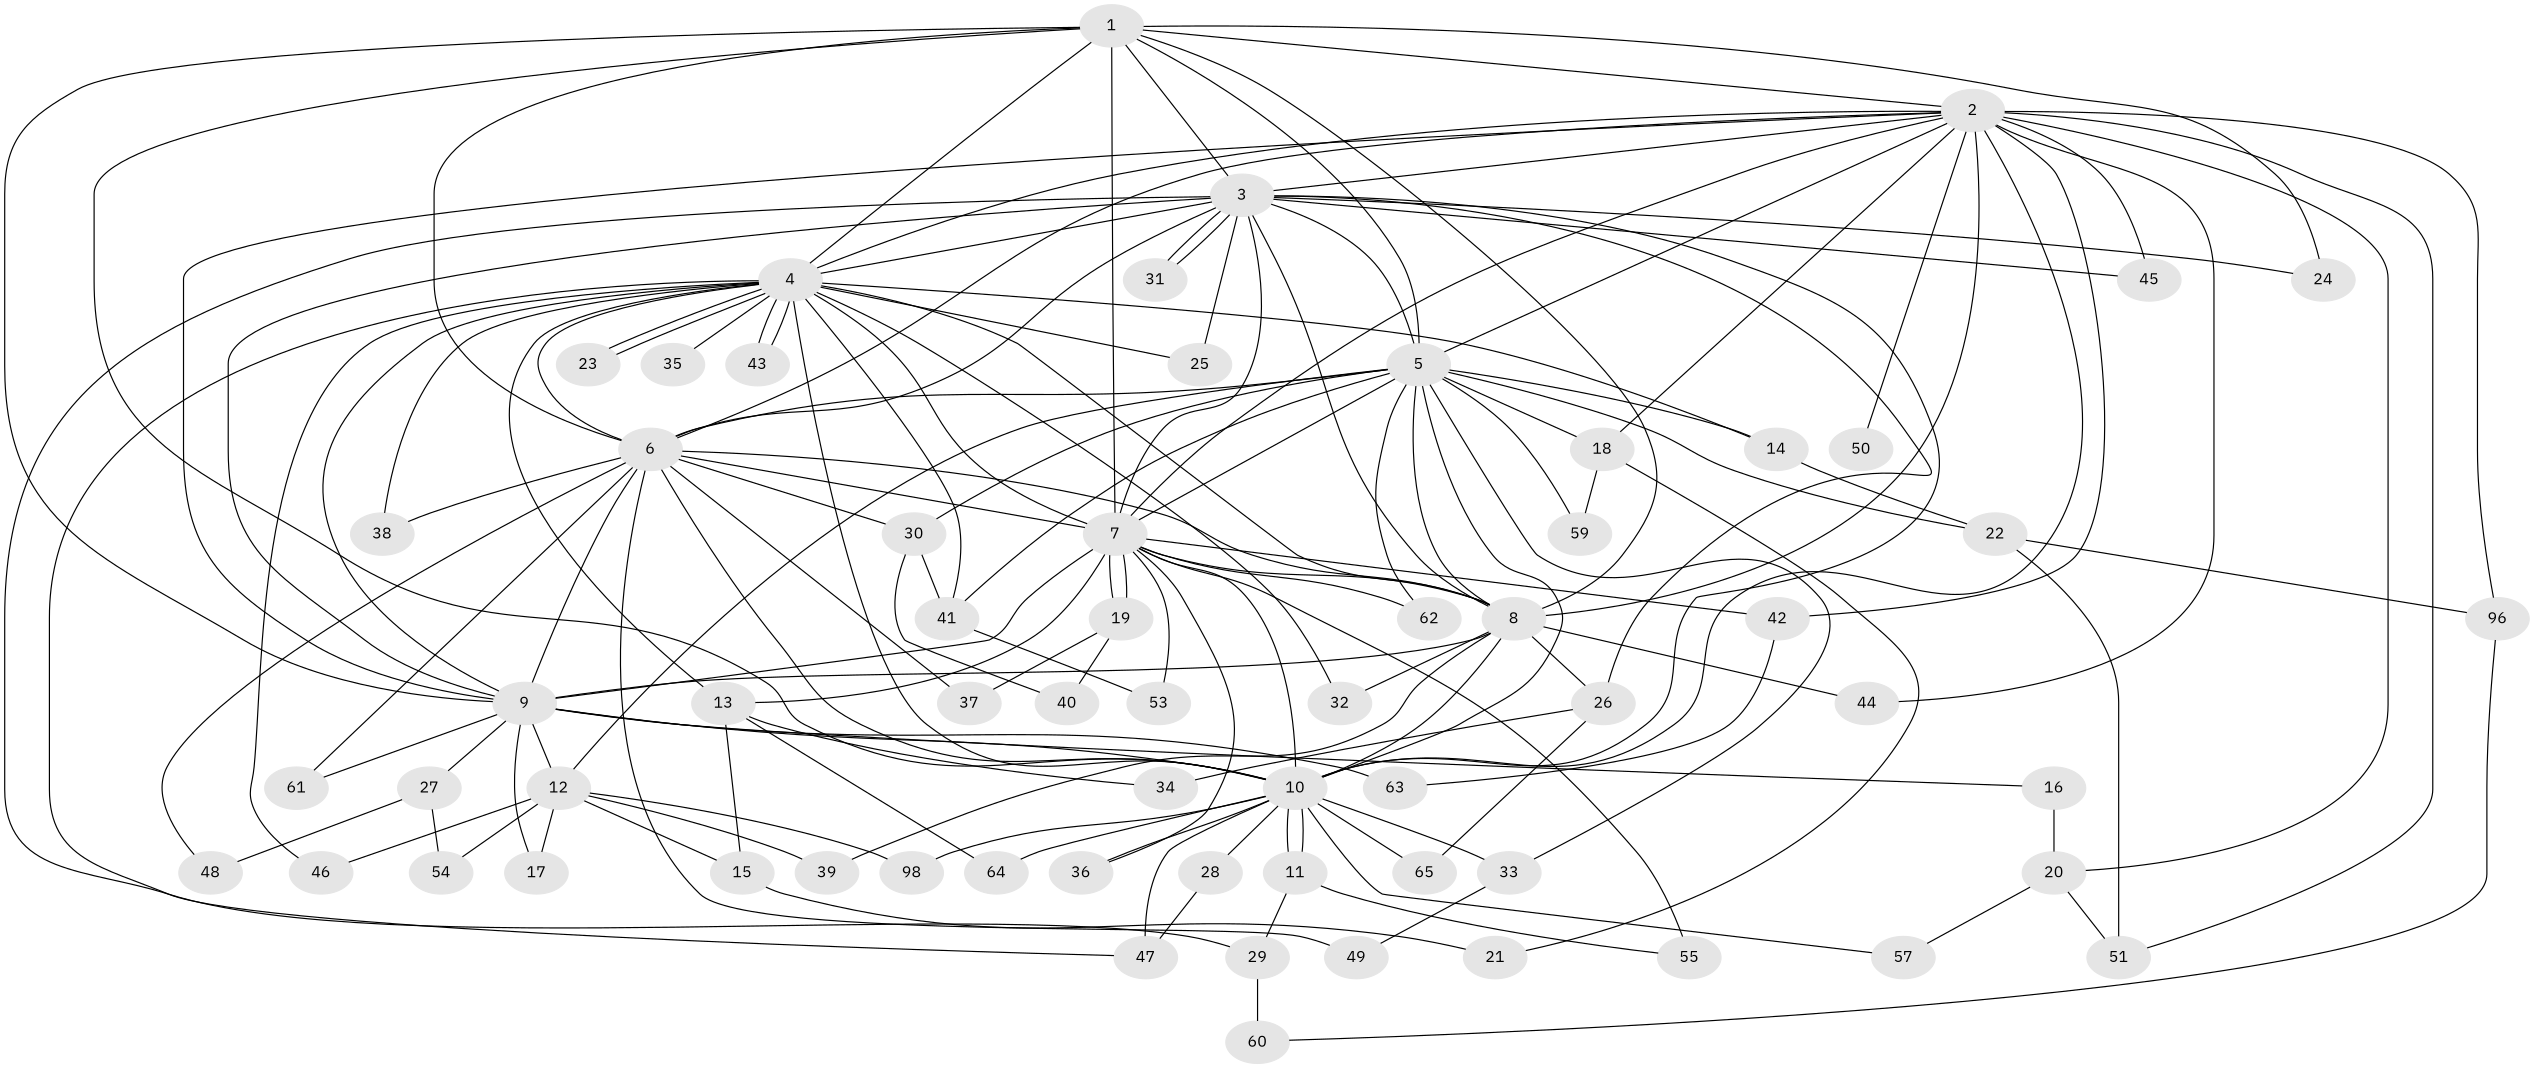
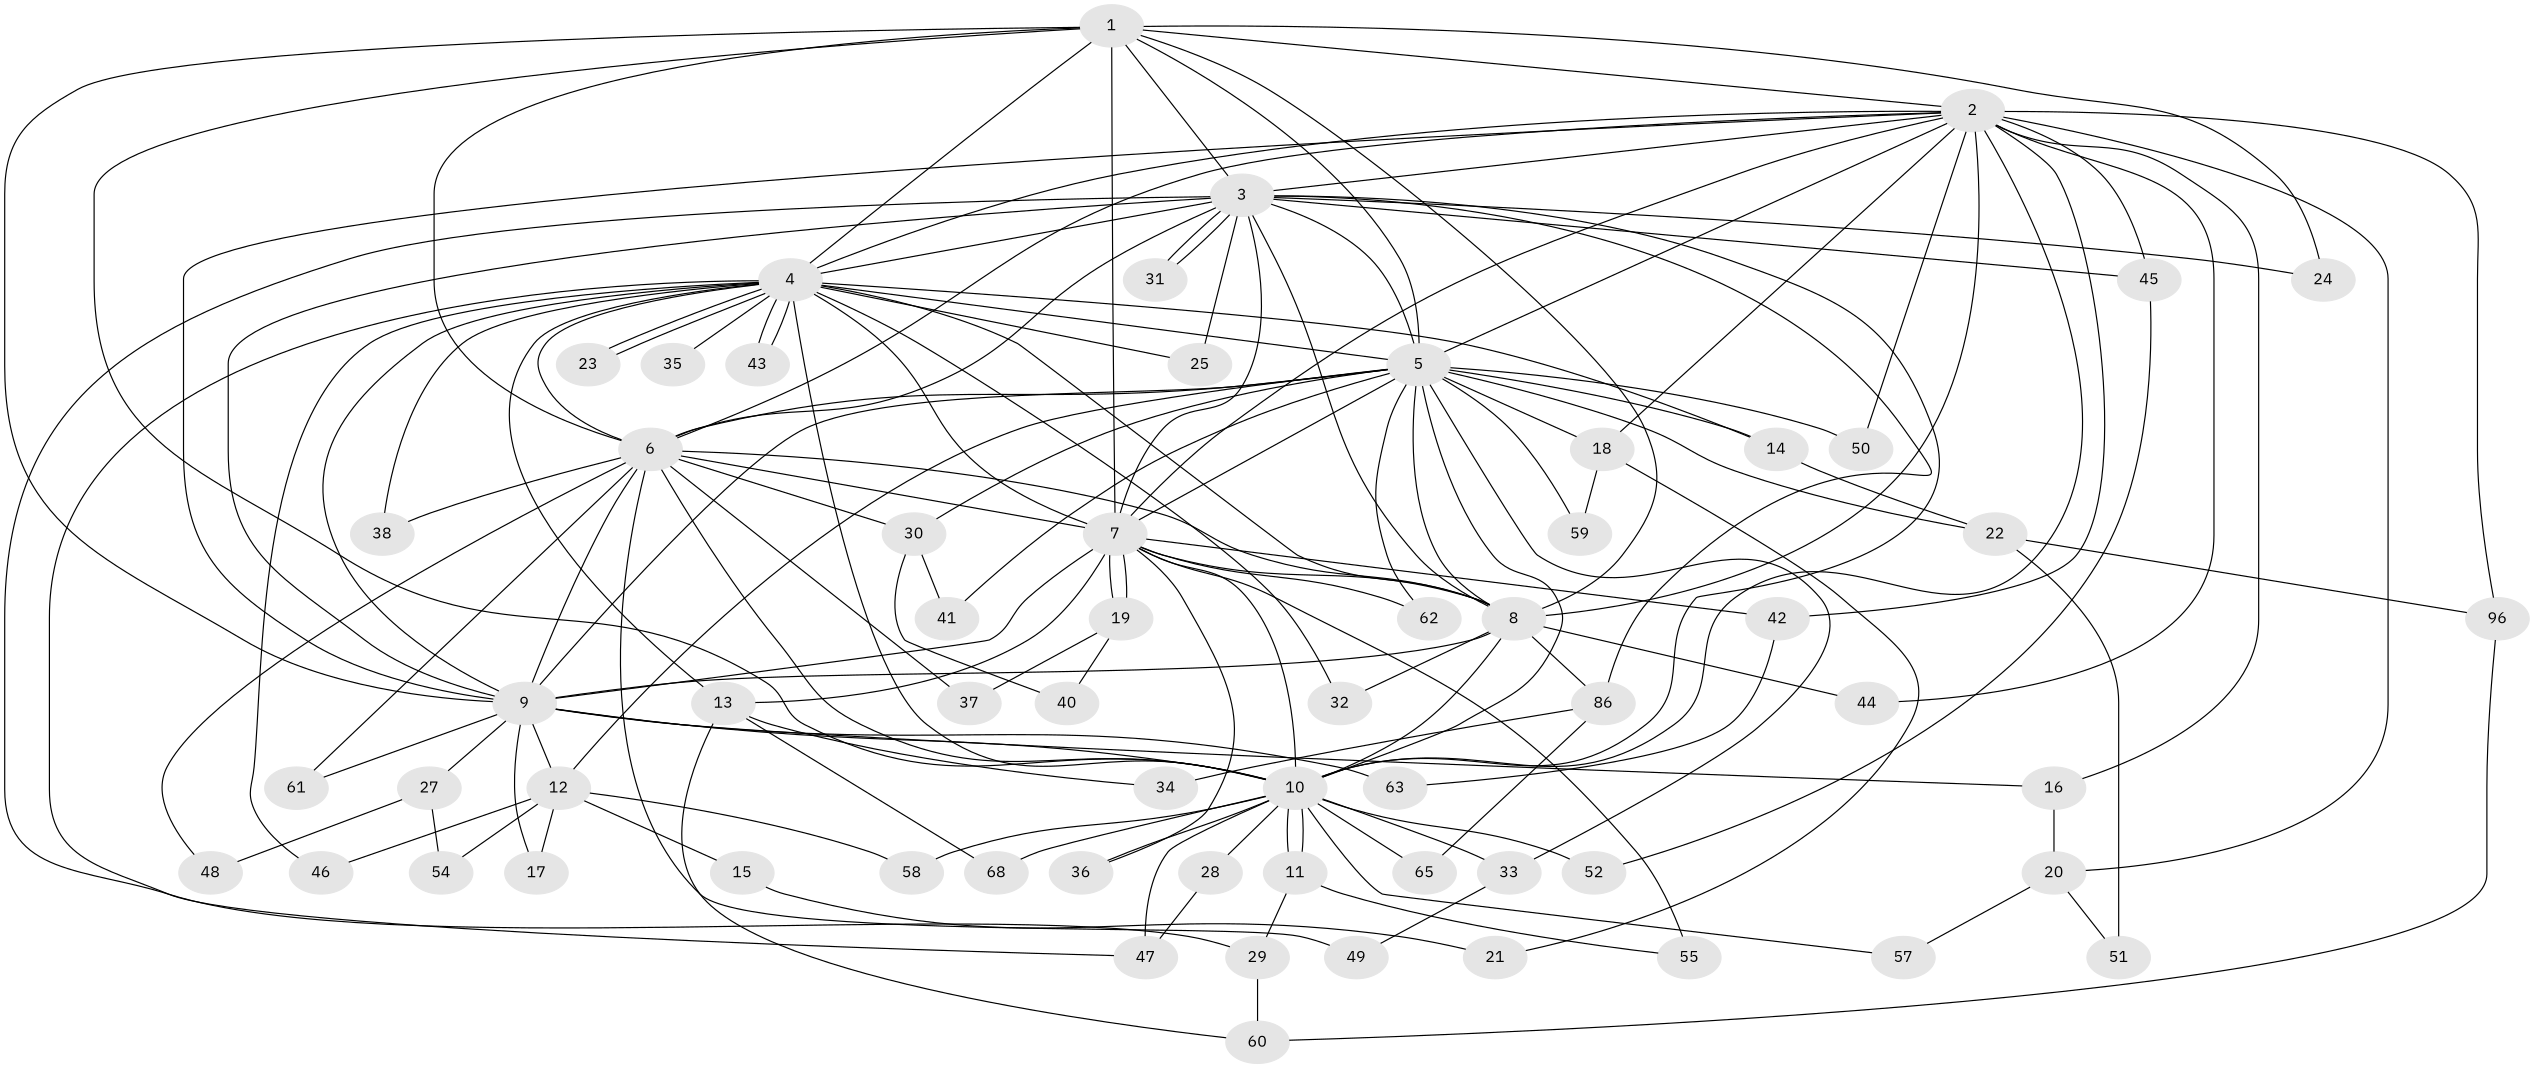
edge "5" -- "50": added
edge "5" -- "9": added
edge "4" -- "41": now "4" -- "5"
edge "2" -- "51": now "2" -- "16"
node "53": removed
node "26": label "26" -> "86"
edge "13" -- "15": now "13" -- "60"
node "39": removed
node "98": label "98" -> "58"
node "64": label "64" -> "68"
node "52": added
